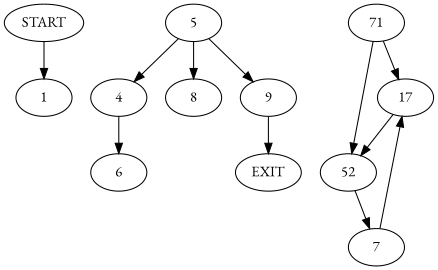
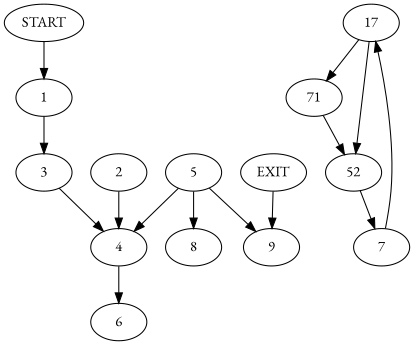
edge "71" -> "17": reversed
edge "9" -> "EXIT": reversed
node "3": added
node "2": added
